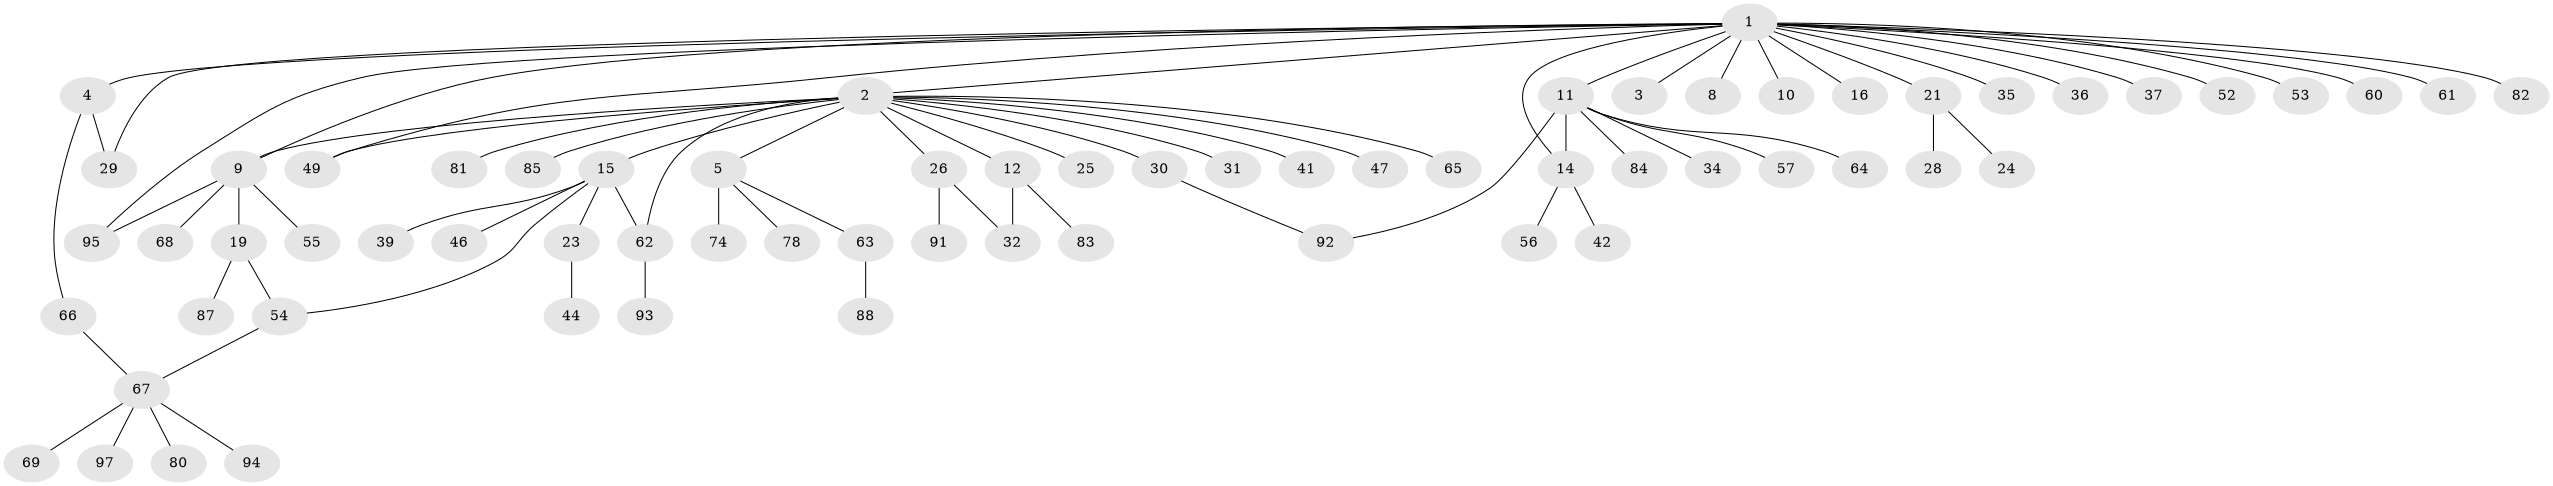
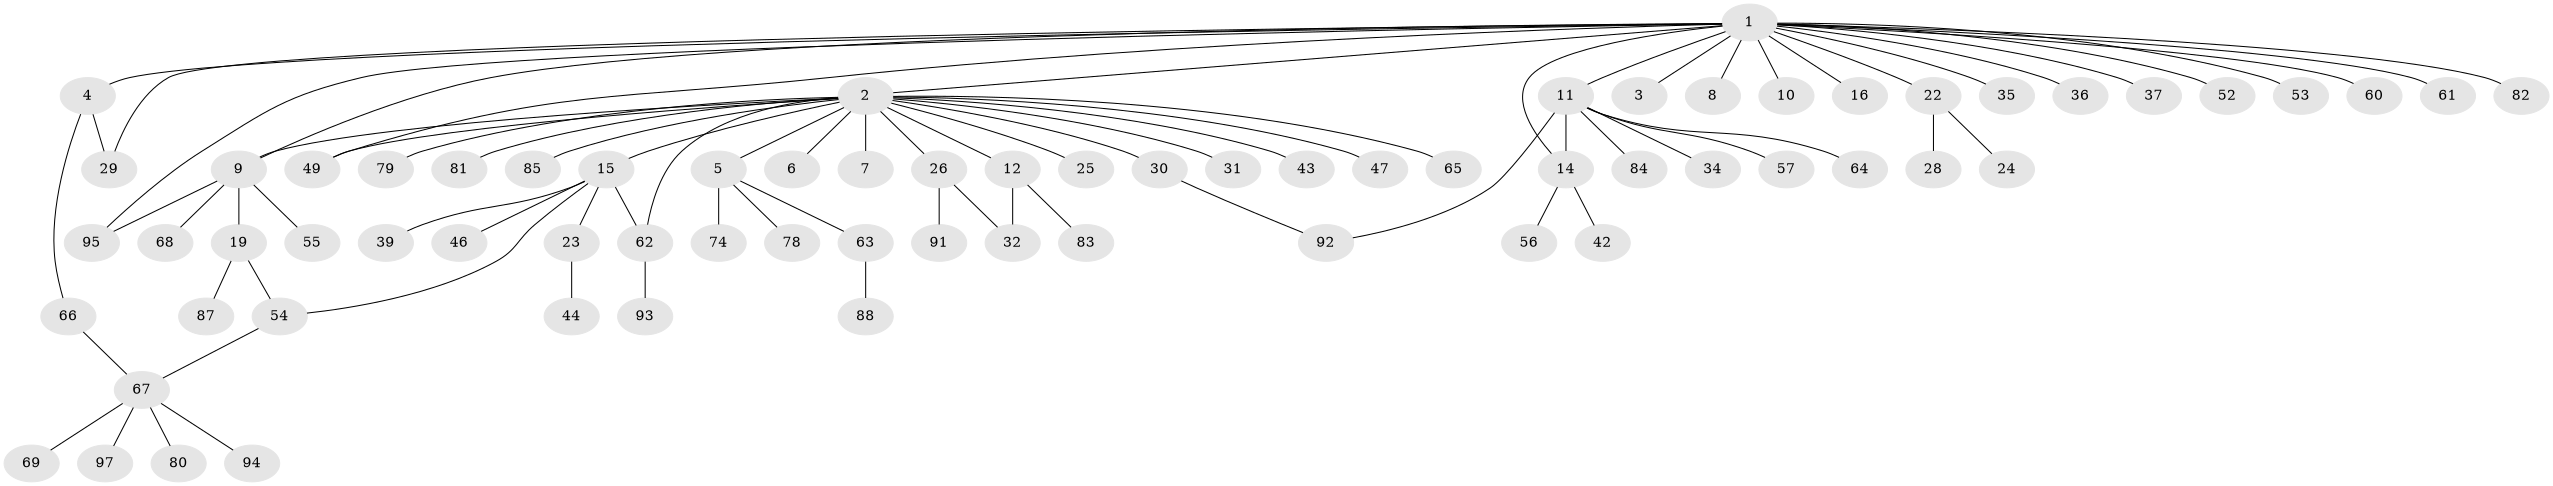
node "21": label "21" -> "22"
node "79": added
node "6": added
node "7": added
node "41": label "41" -> "43"
